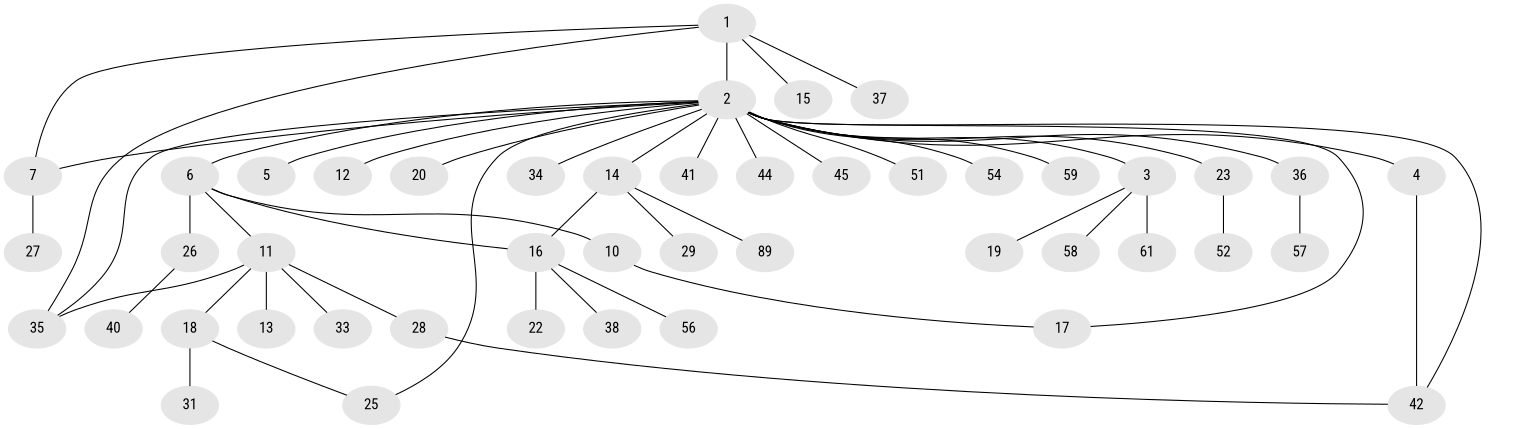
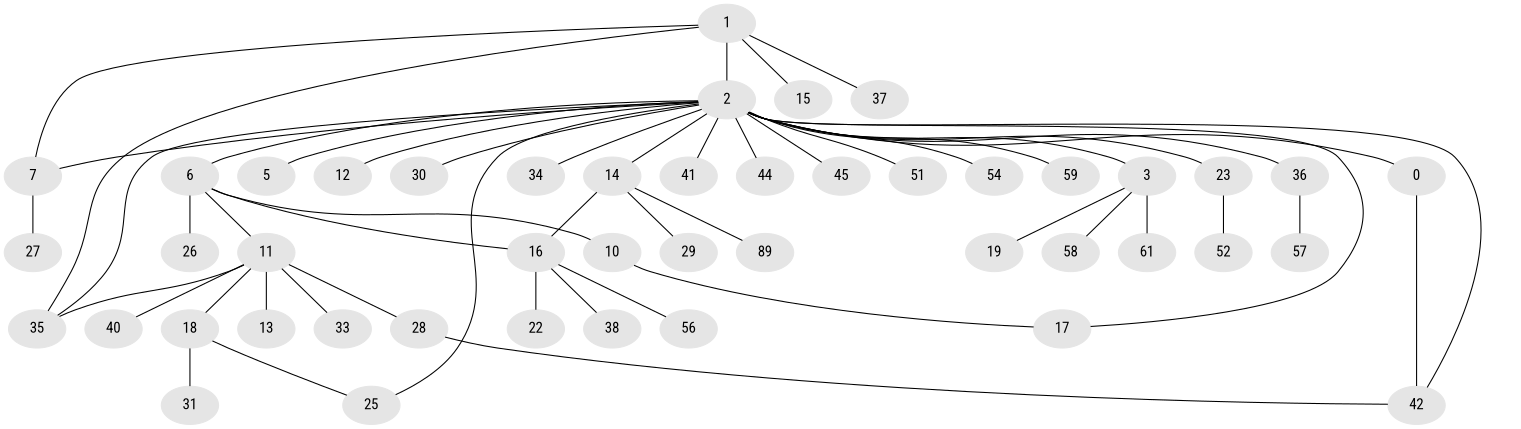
node "20": label "20" -> "30"
node "4": label "4" -> "0"
edge "26" -- "40": now "11" -- "40"
